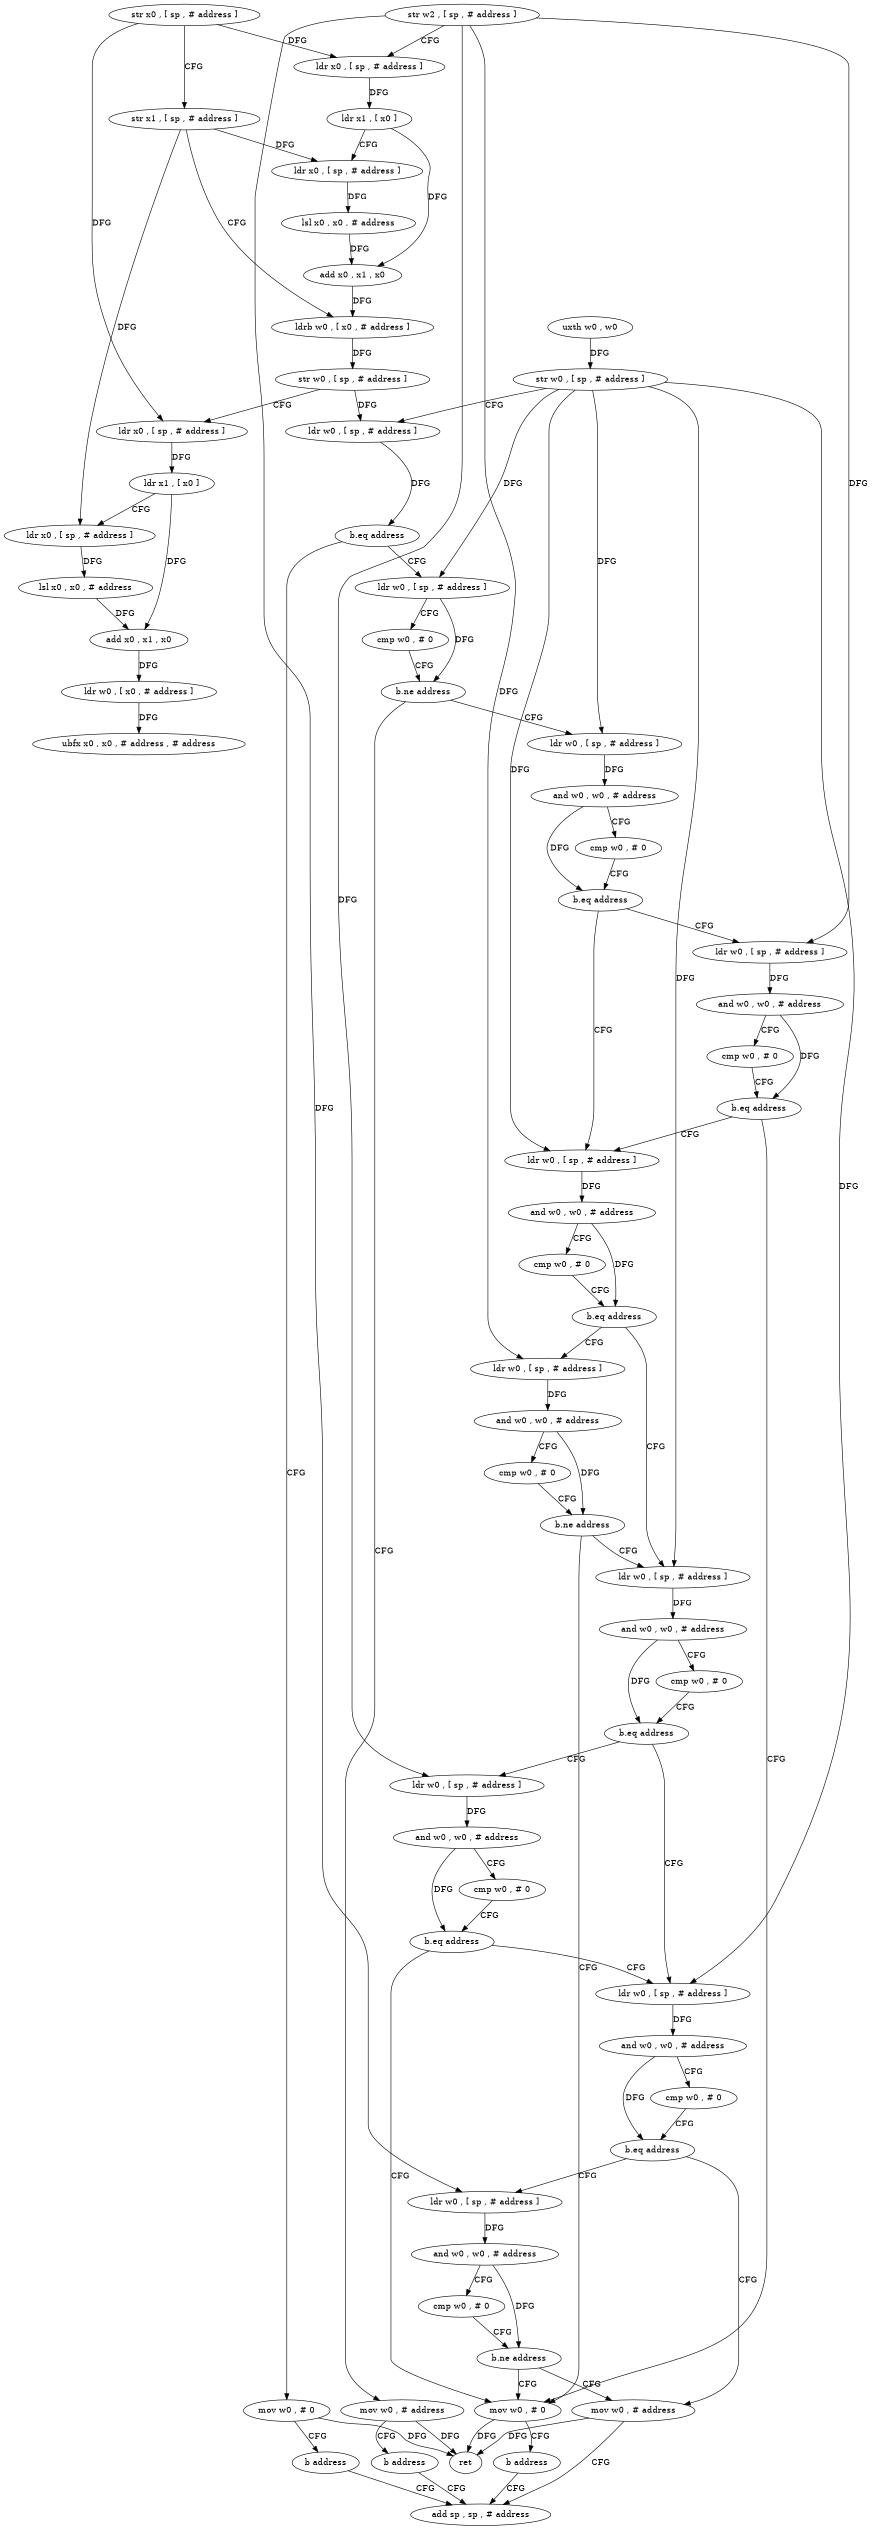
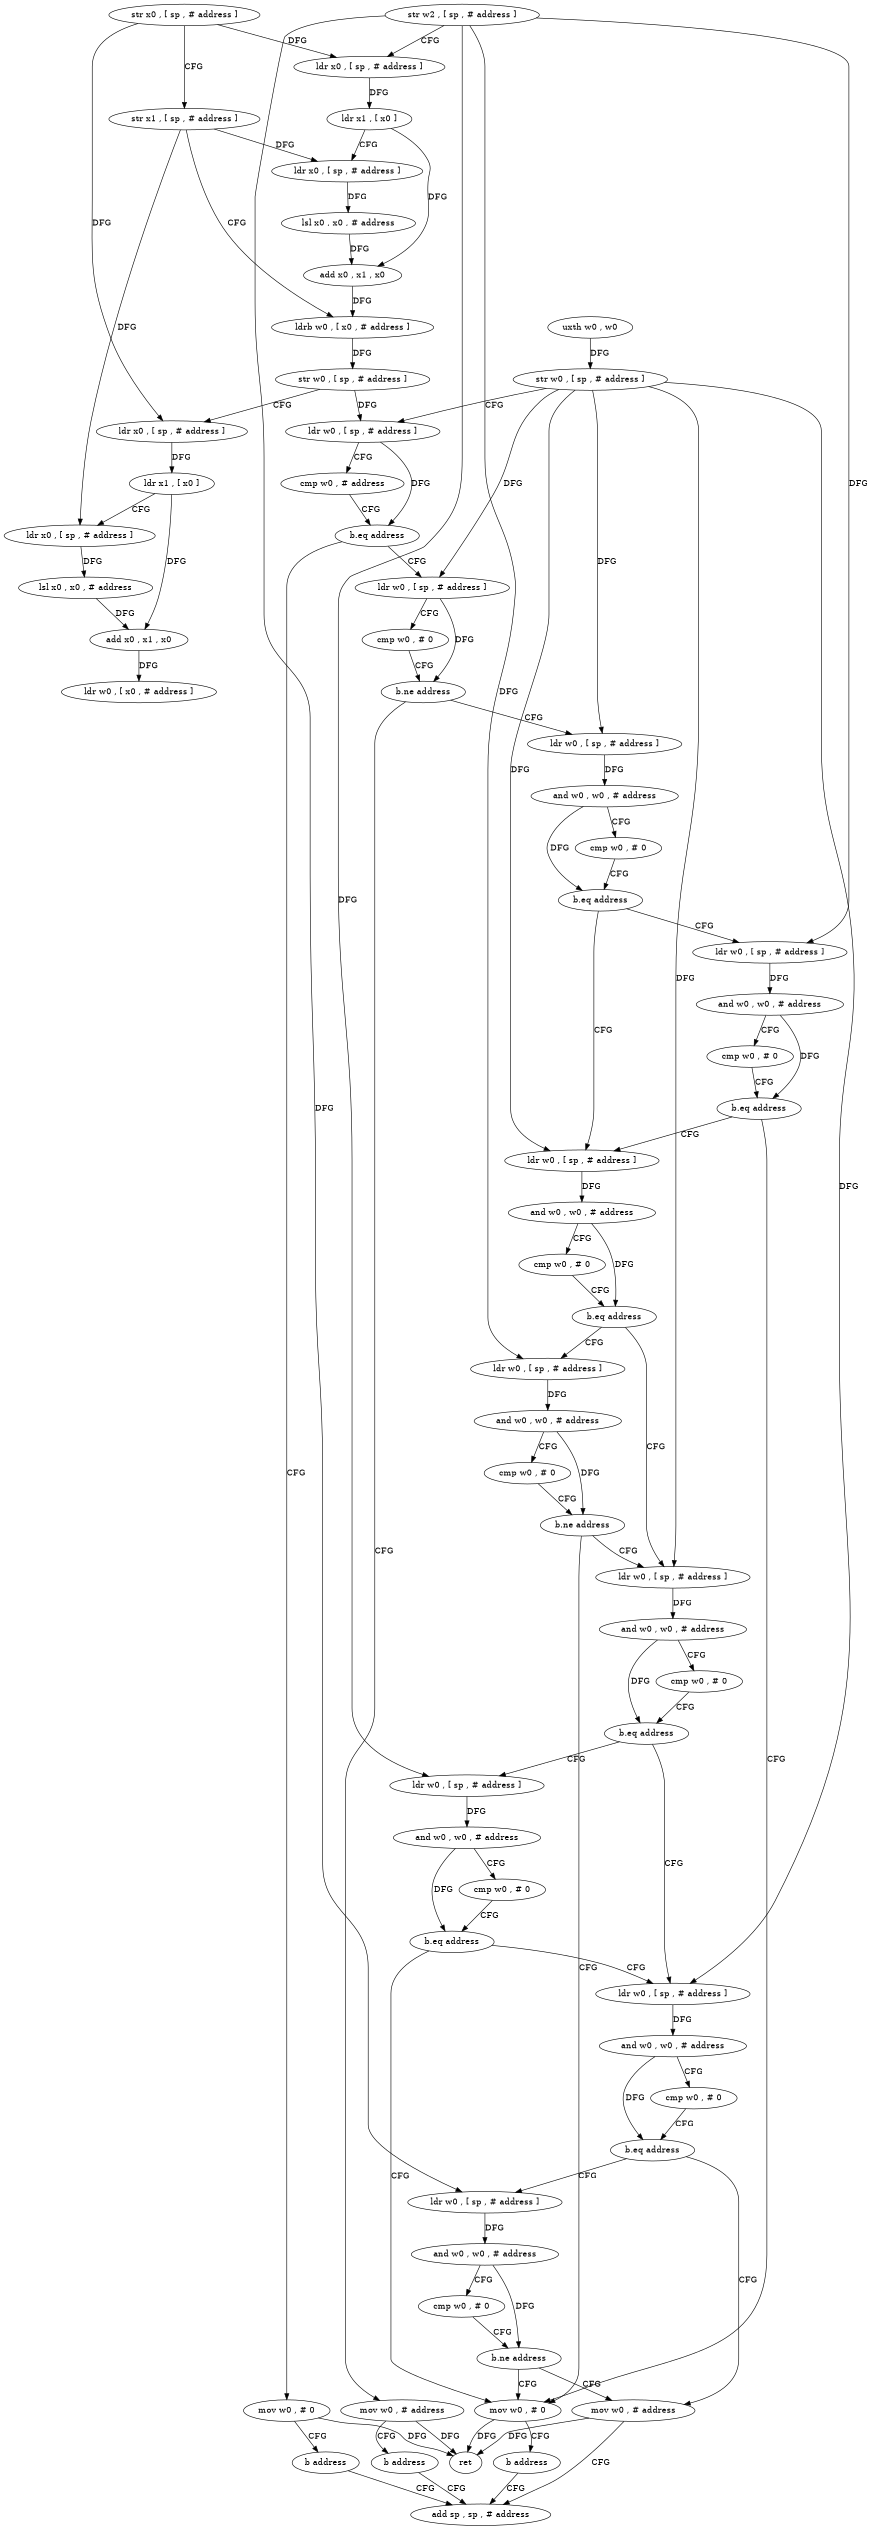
node "cmp w0 , # address": added
node "ubfx x0 , x0 , # address , # address": removed
